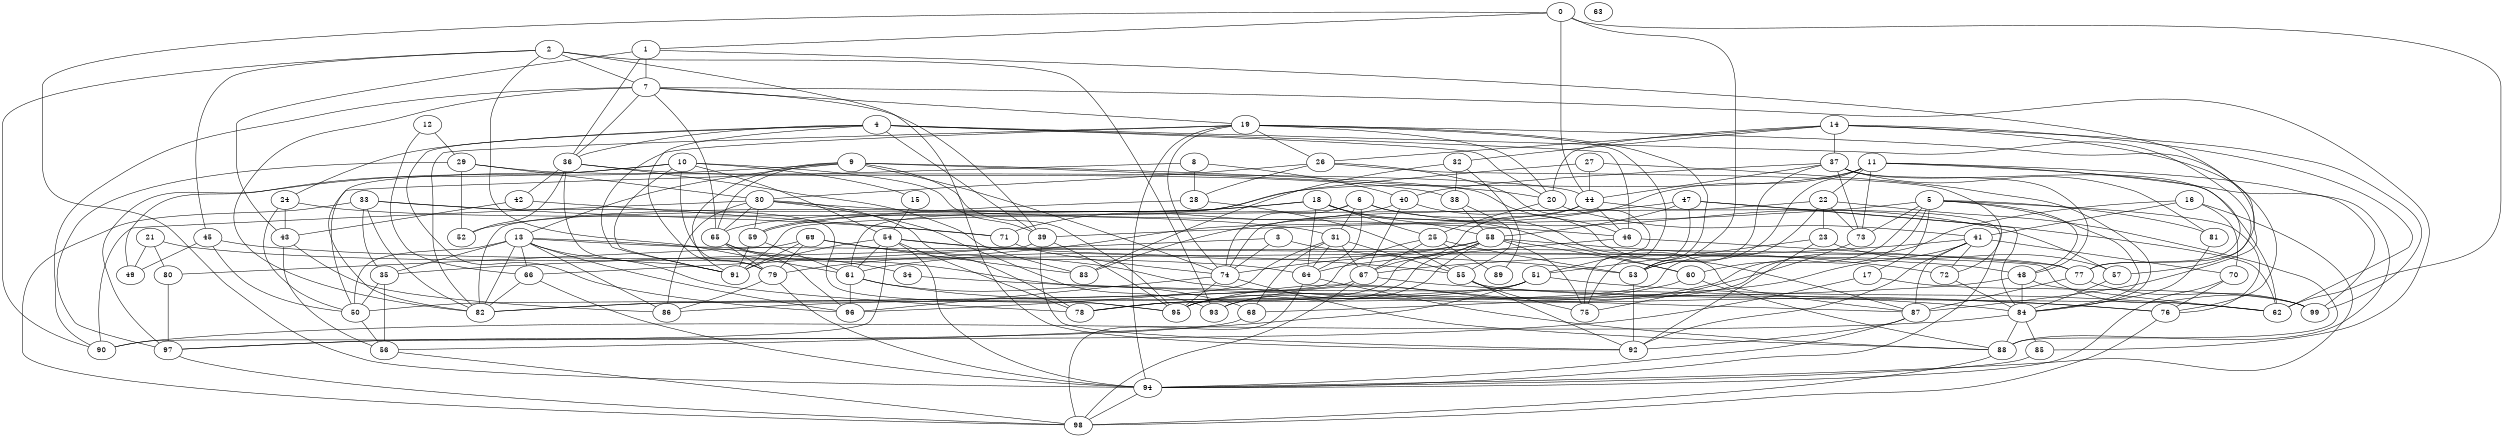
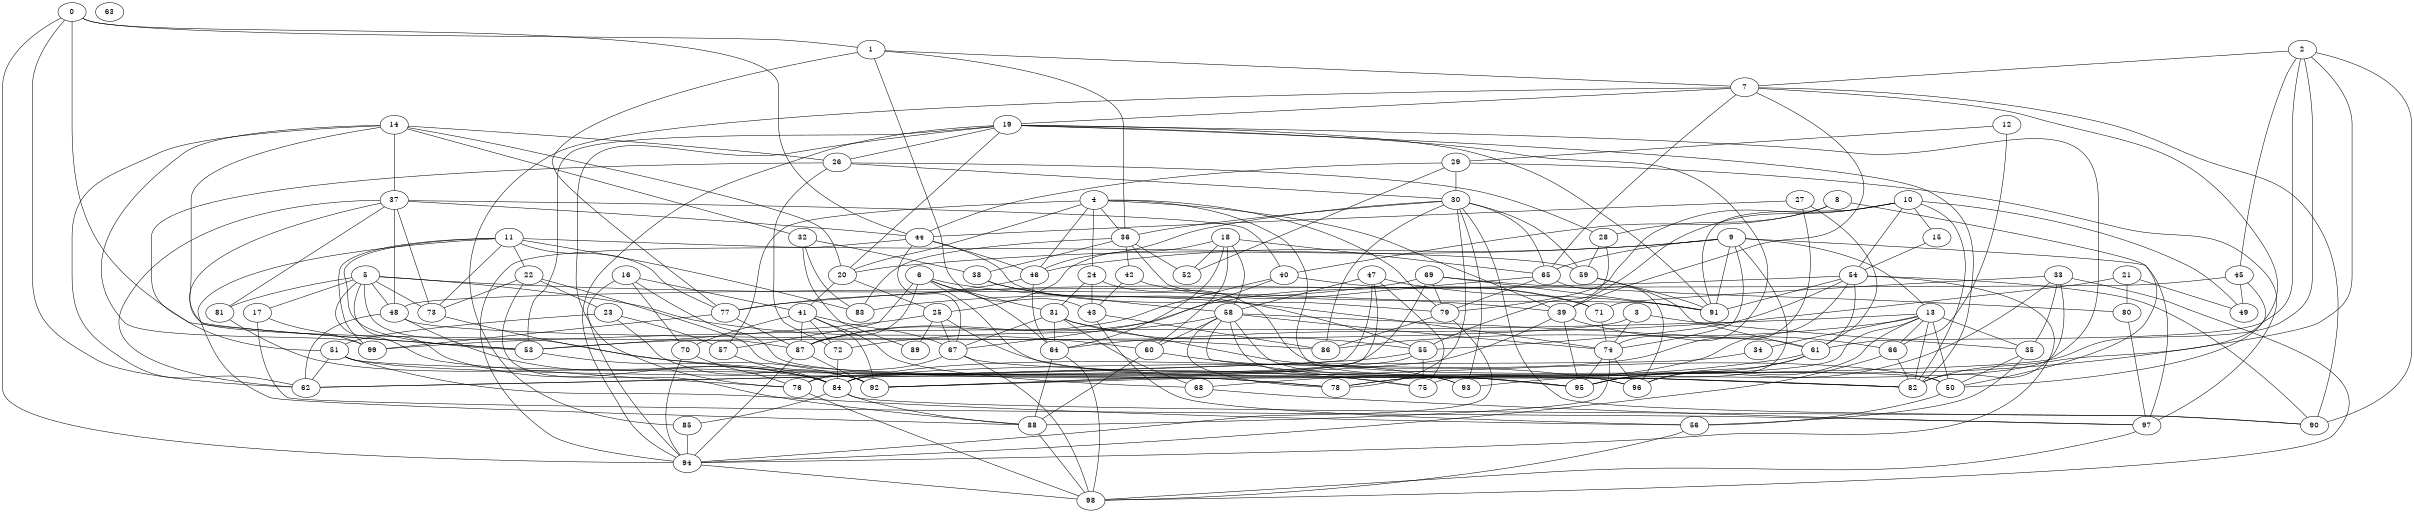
edge "7" -- "36": now "30" -- "36"
edge "22" -- "74": removed
